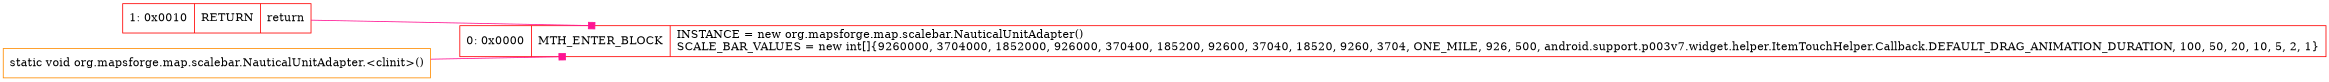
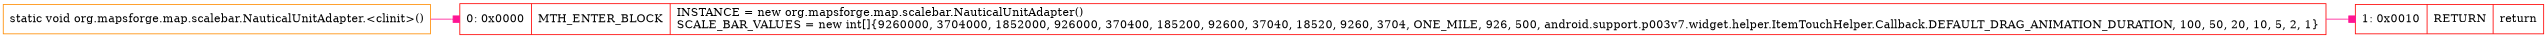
edge "1: 0x0010" -> "0: 0x0000": reversed
